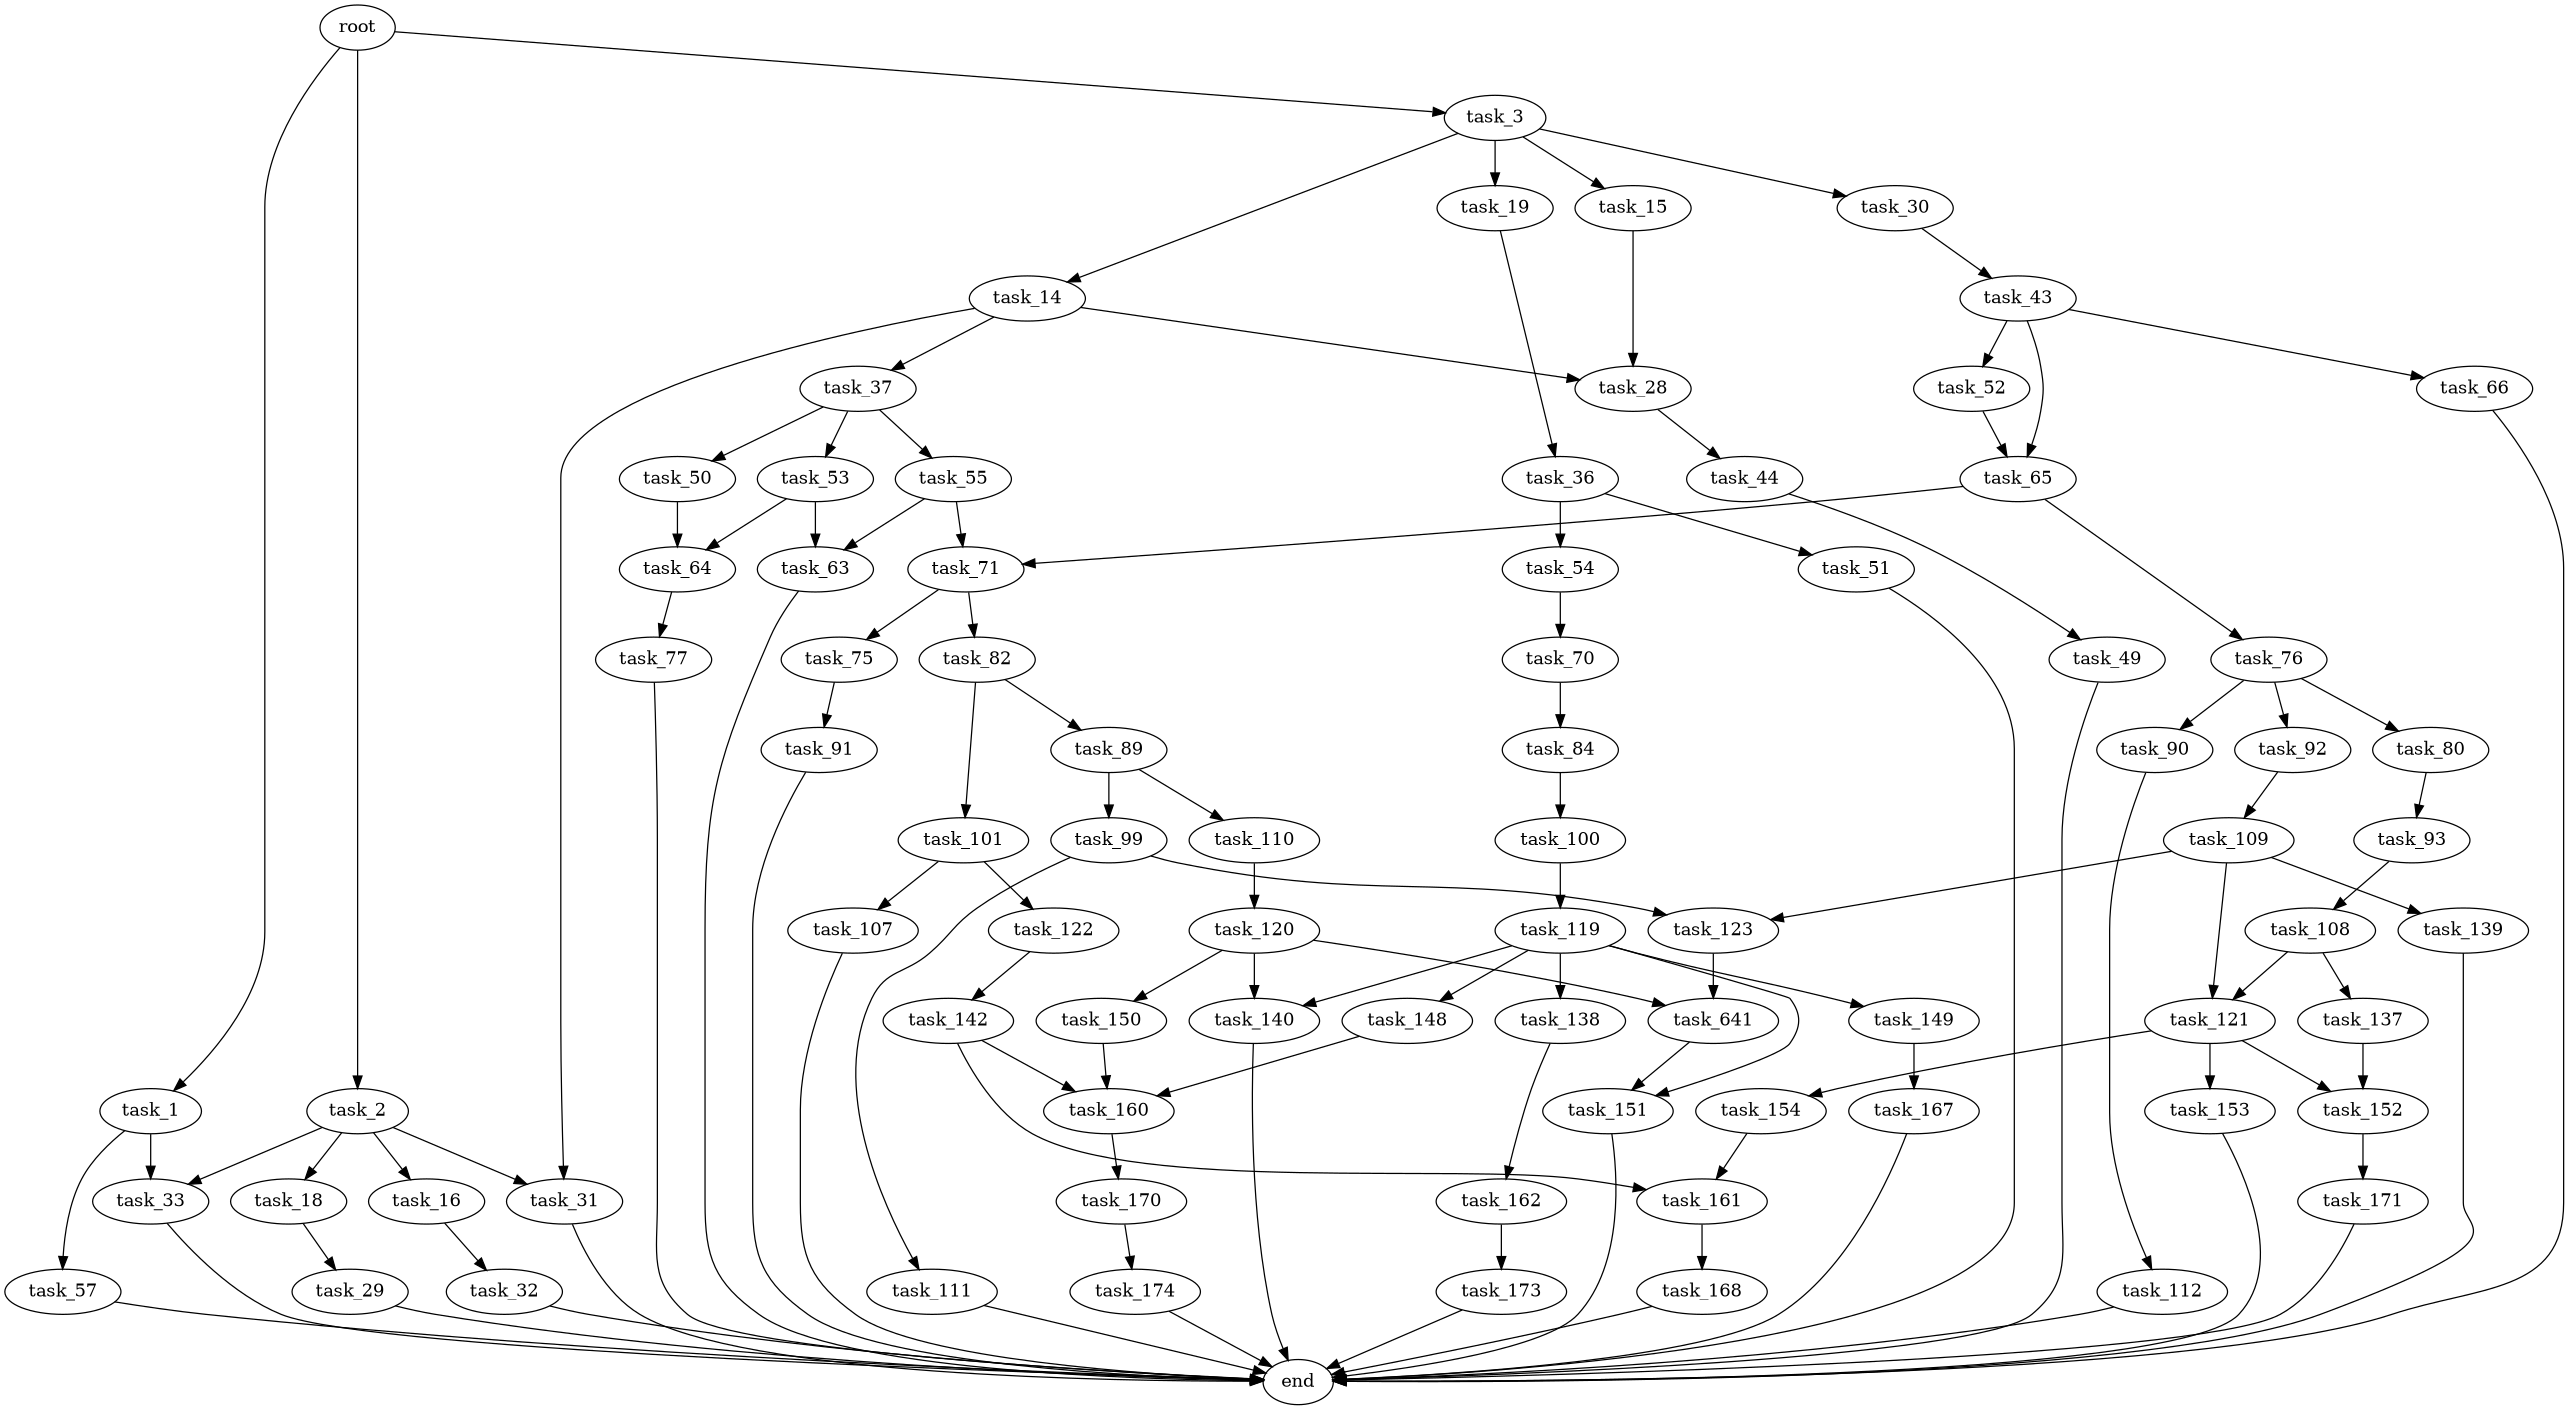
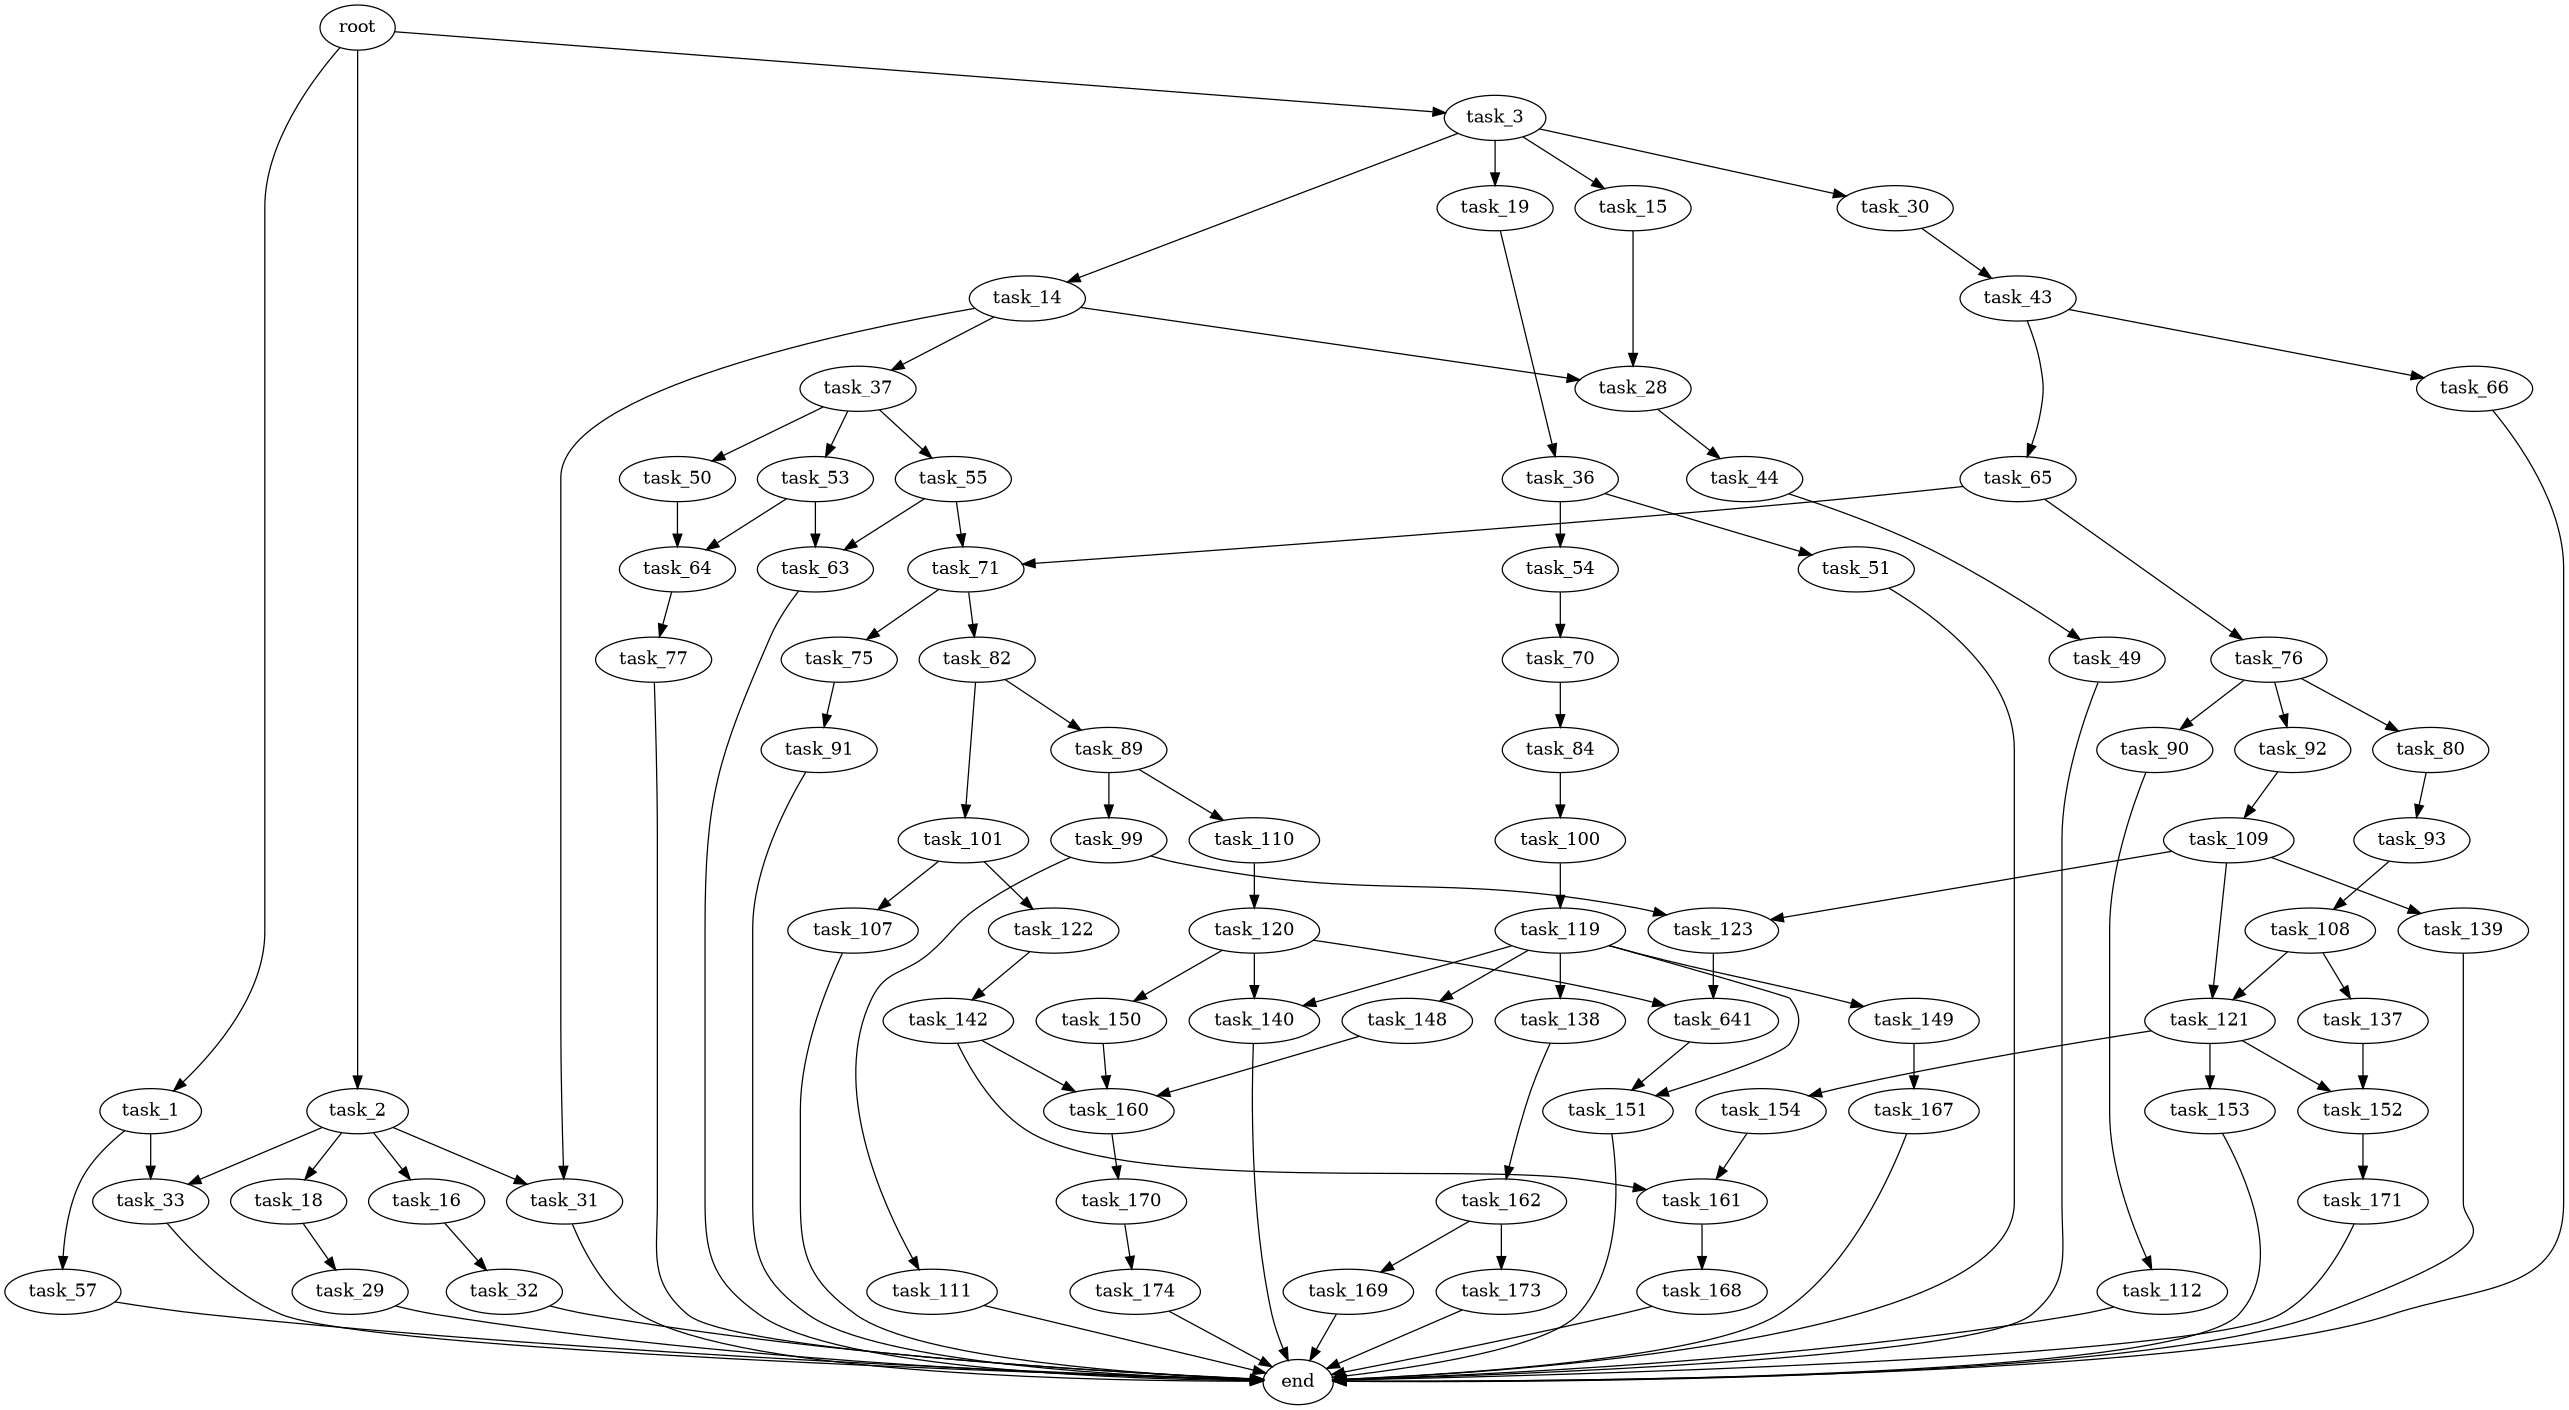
node "task_52": removed
node "task_169": added
